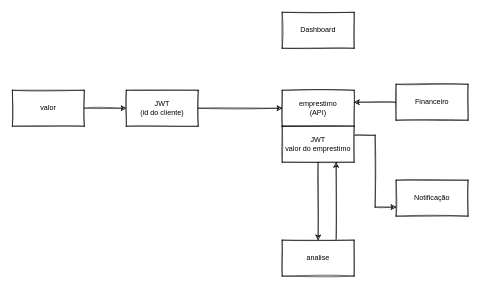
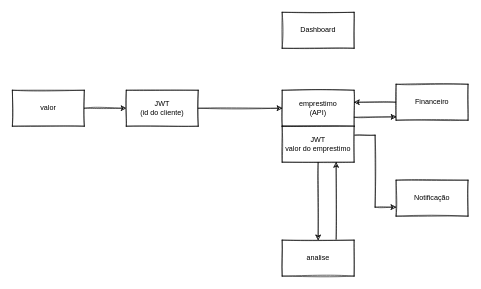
edge "emprestimo (API)" -> "Financeiro": added
